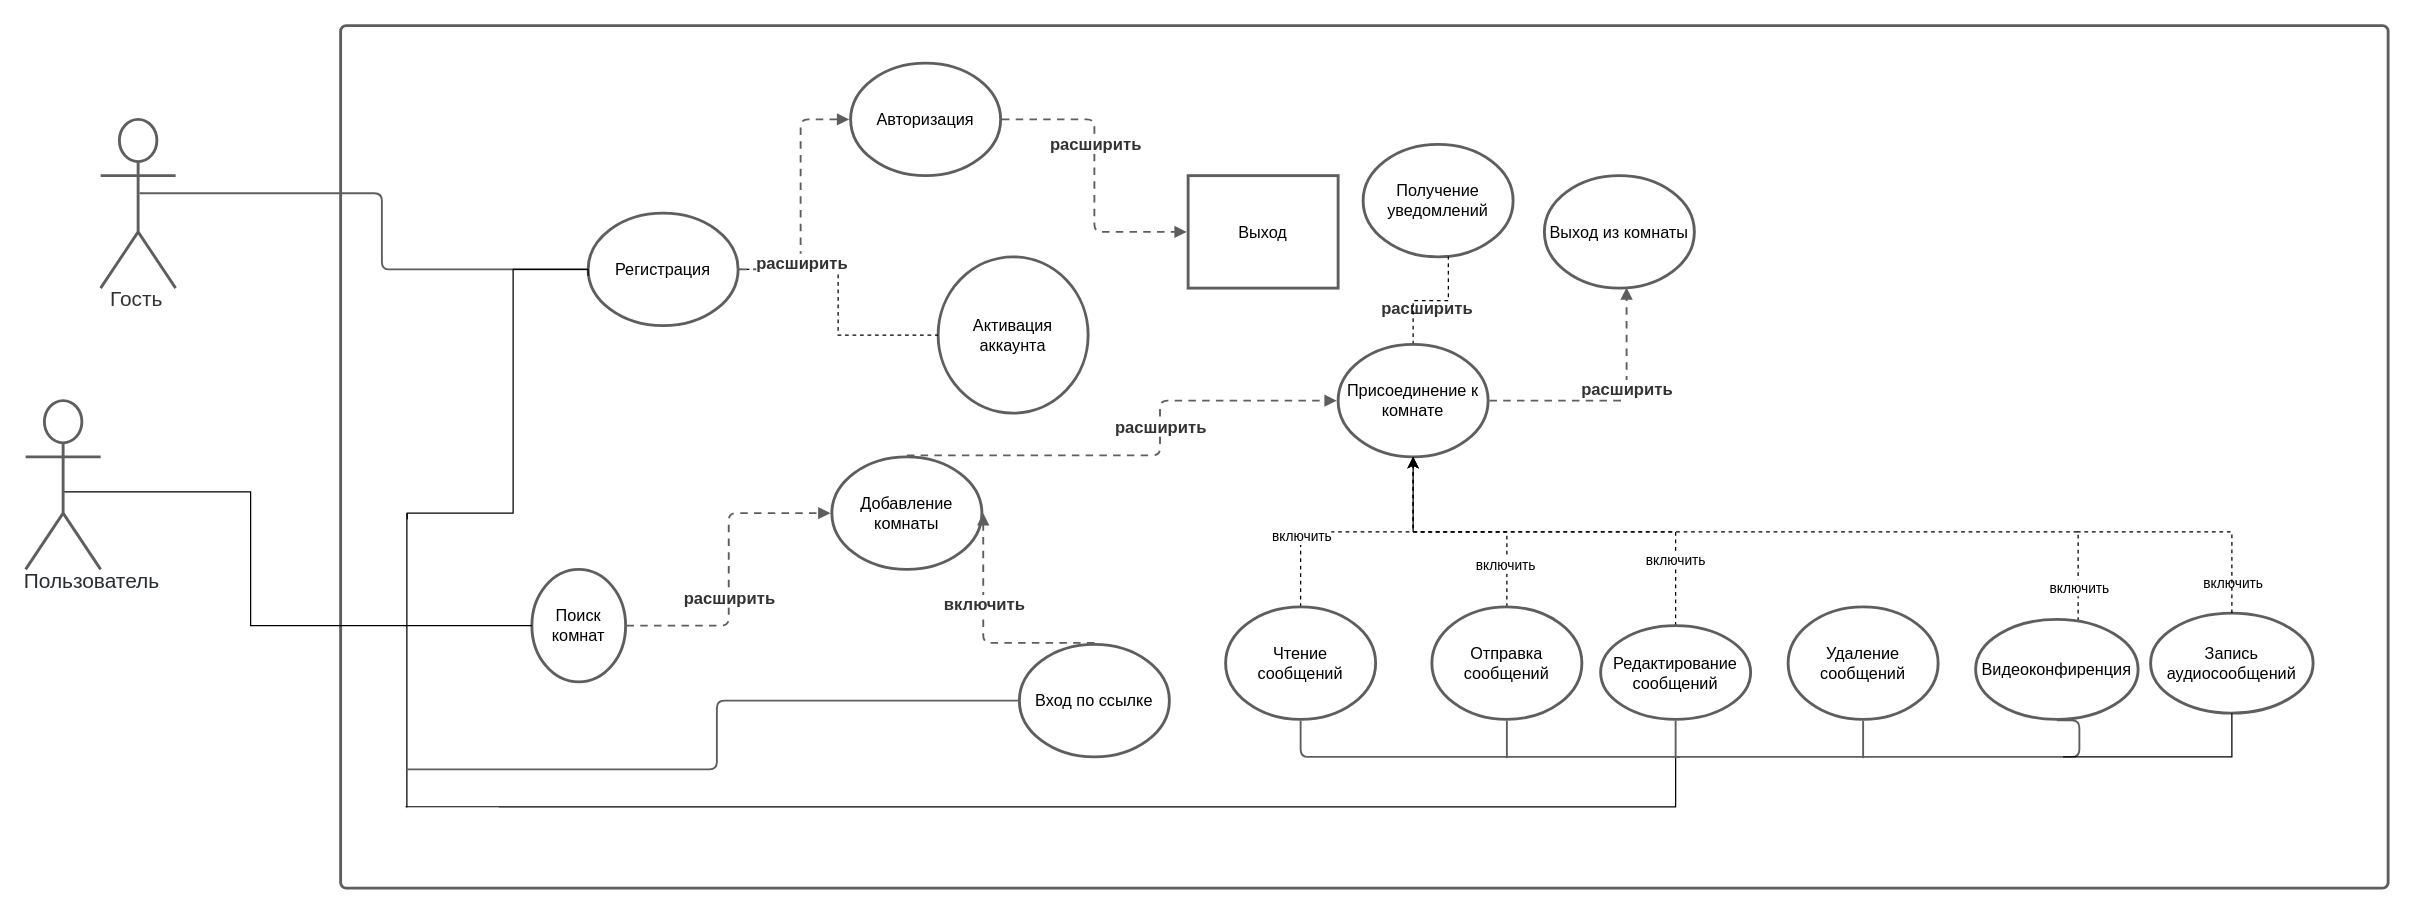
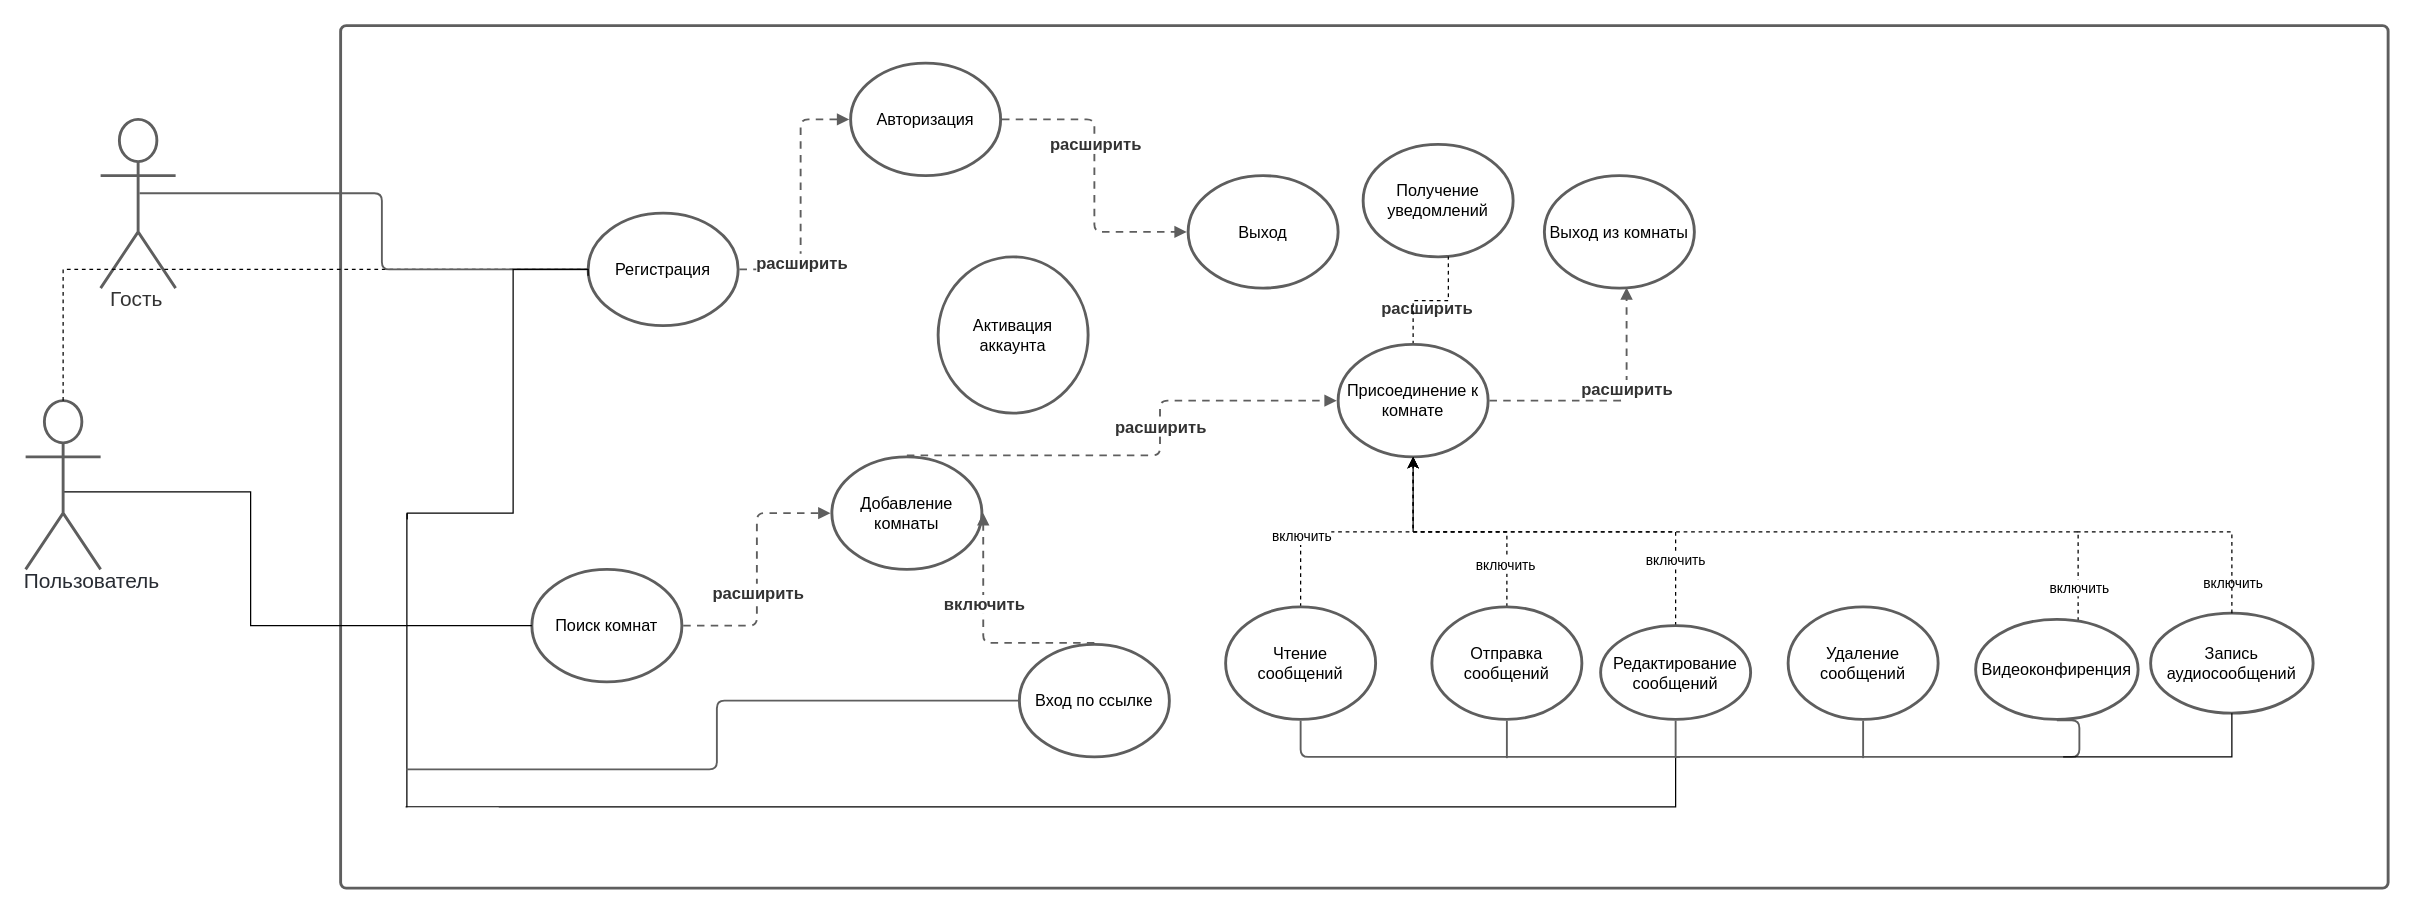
node "Выход": shape rectangle -> ellipse
edge "Регистрация" -- "Активация аккаунта": now "Регистрация" -- "Пользователь"
node "Поиск комнат": size 94x113 -> 150x113
